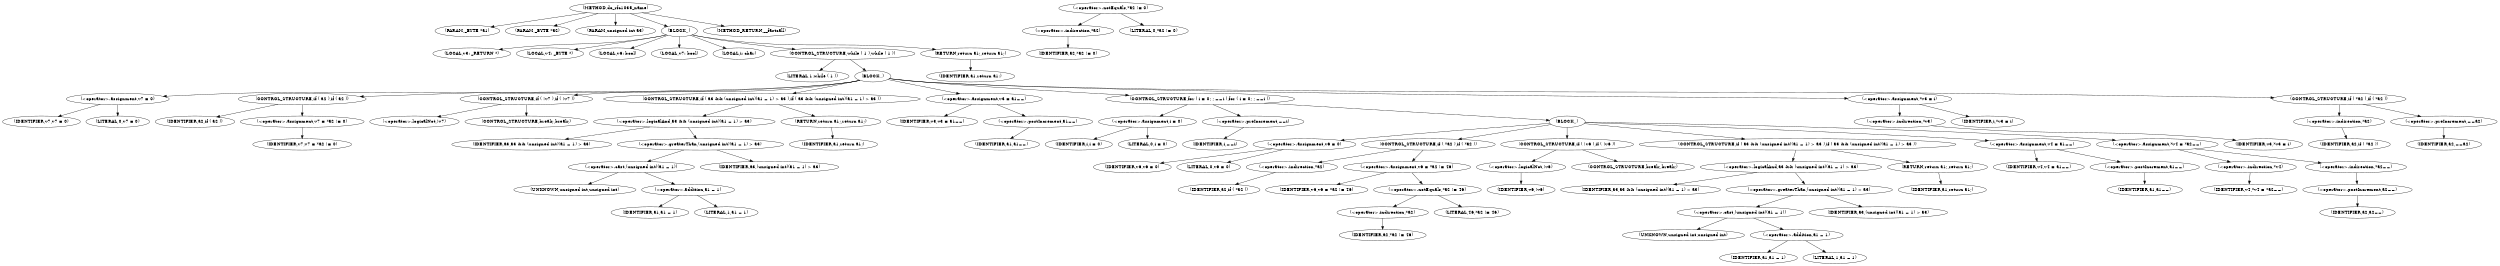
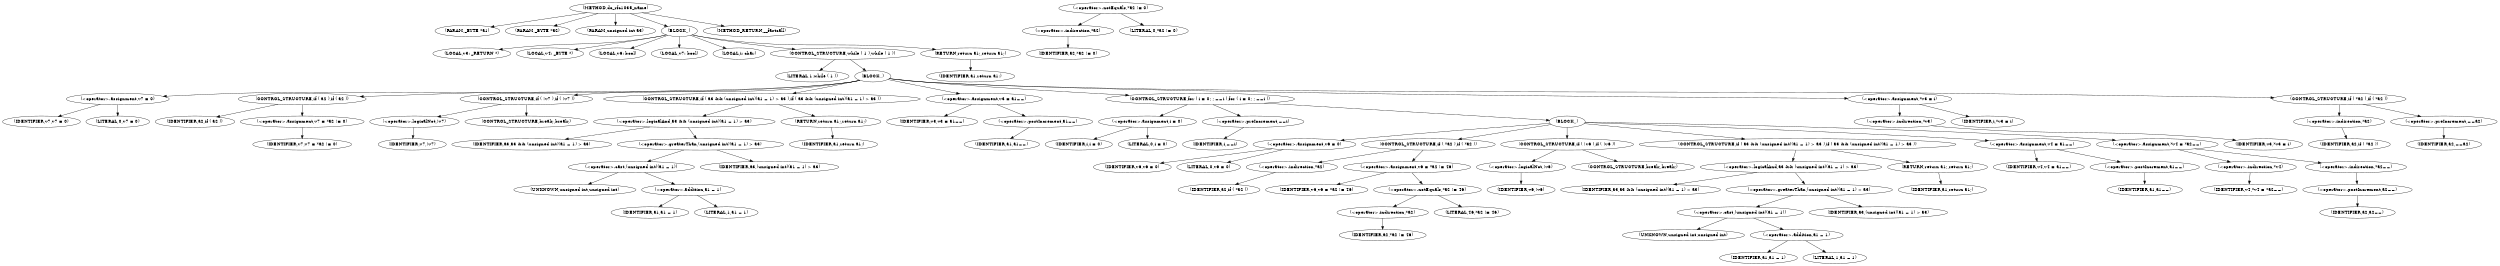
node "(IDENTIFIER,v7,!v7)": added
